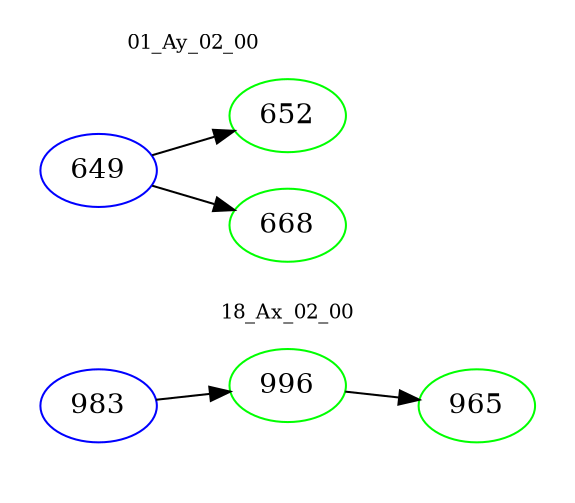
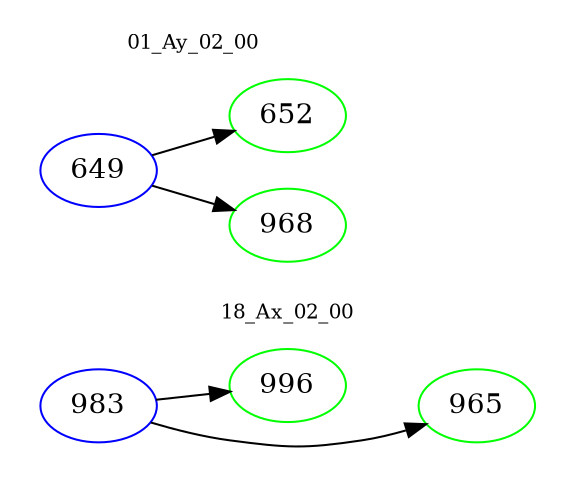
node "668": label "668" -> "968"
edge "996" -> "965": now "983" -> "965"
